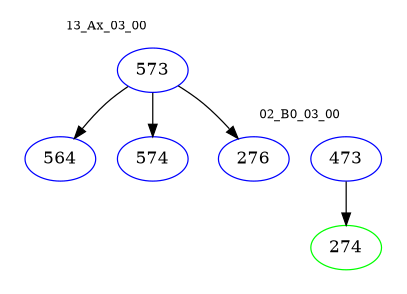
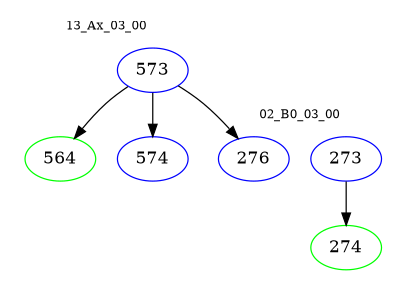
node "564": color blue -> green
node "473": label "473" -> "273"
